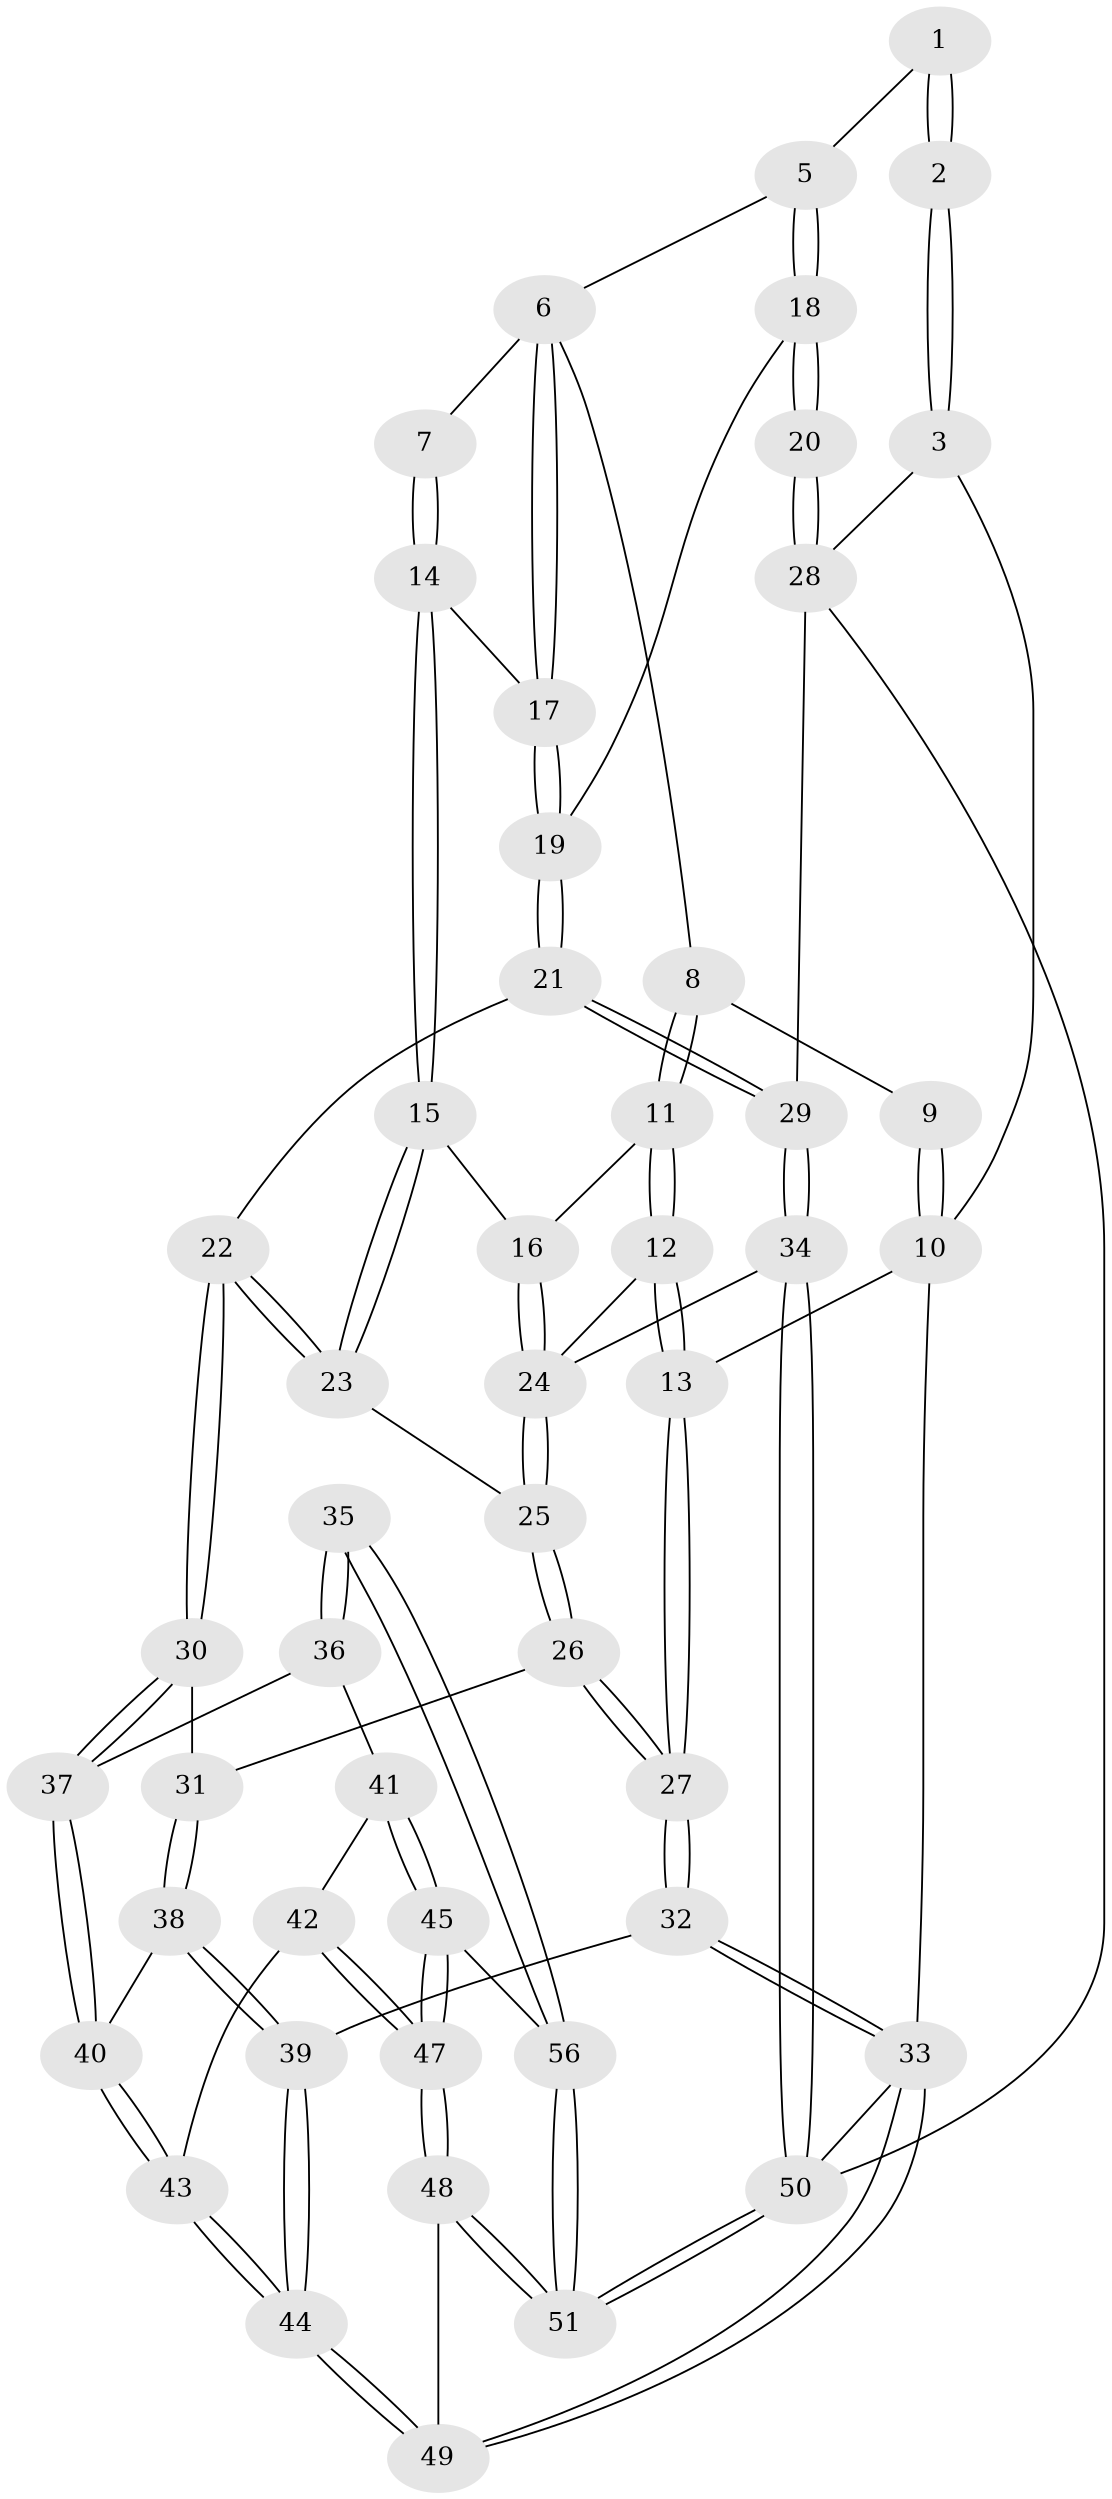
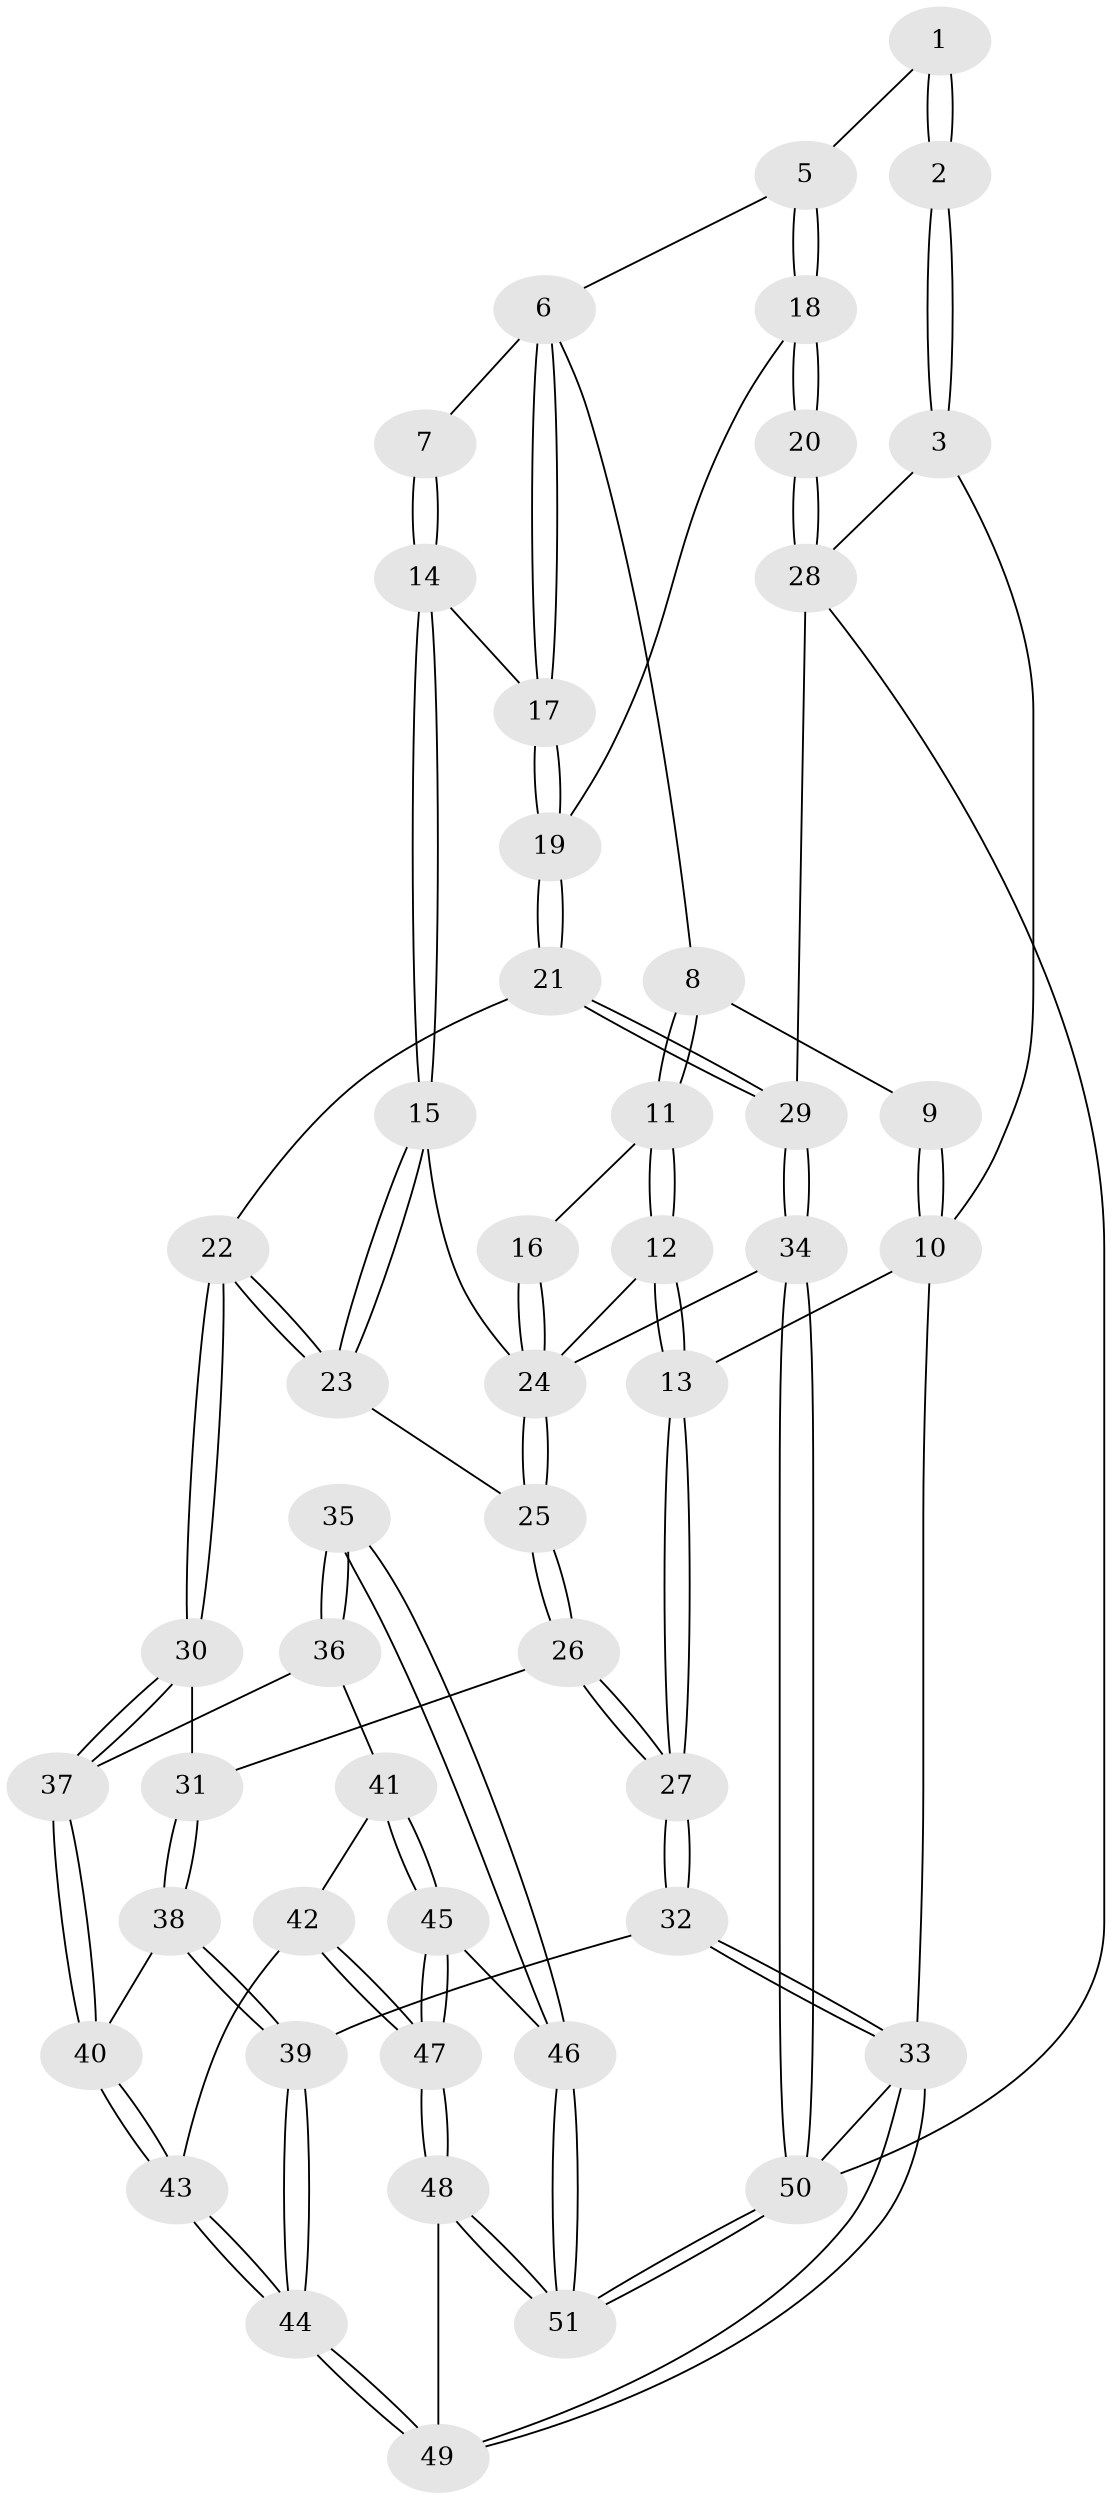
edge "15" -- "16": now "15" -- "24"
node "56": label "56" -> "46"
